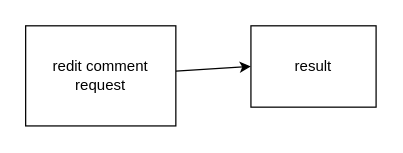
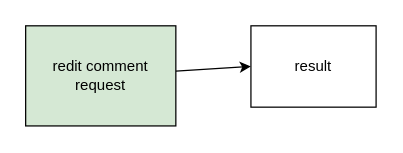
node "redit comment request": fillcolor #ffffff -> #d5e8d4
